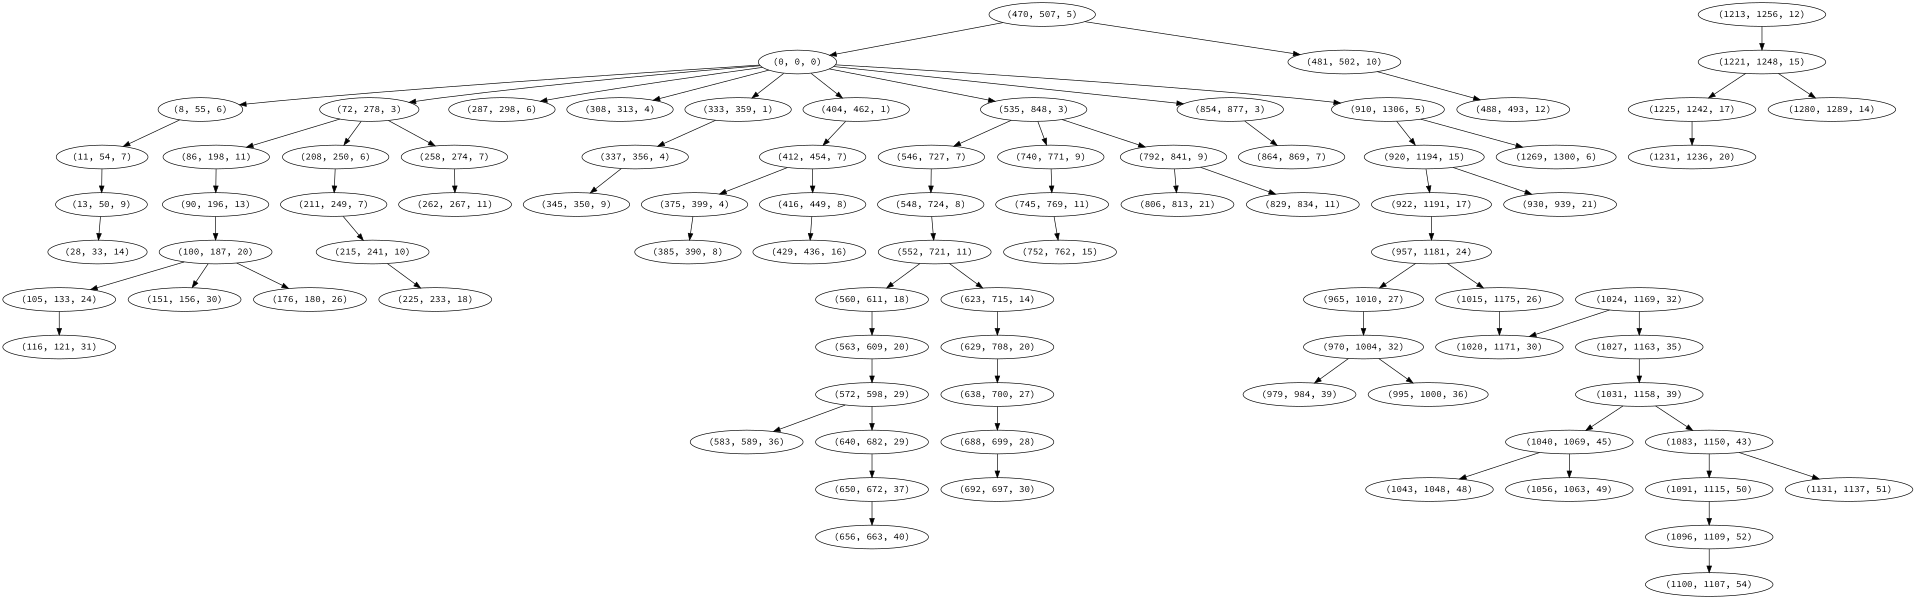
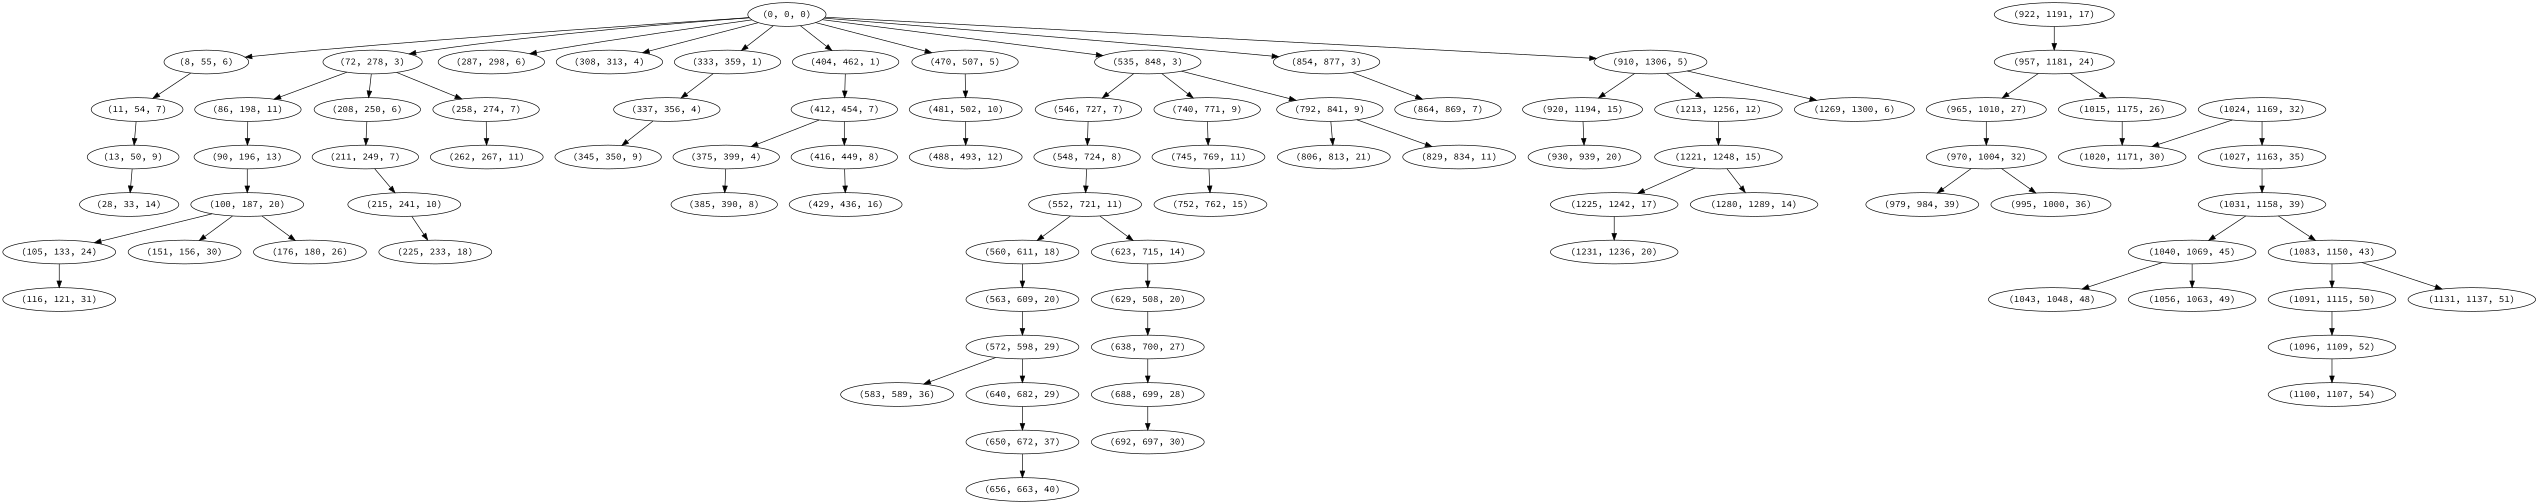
edge "(470, 507, 5)" -> "(0, 0, 0)": reversed
edge "(910, 1306, 5)" -> "(1213, 1256, 12)": added
edge "(920, 1194, 15)" -> "(922, 1191, 17)": removed
node "(930, 939, 21)": label "(930, 939, 21)" -> "(930, 939, 20)"
node "(629, 708, 20)": label "(629, 708, 20)" -> "(629, 508, 20)"
